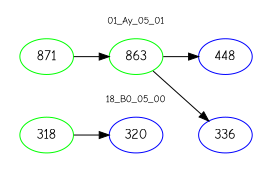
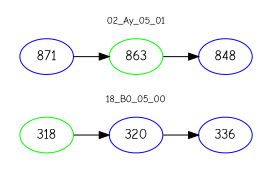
cluster "01_Ay_05_01": label "01_Ay_05_01" -> "02_Ay_05_01"
node "871": color green -> blue
node "448": label "448" -> "848"
edge "863" -> "336": now "320" -> "336"
